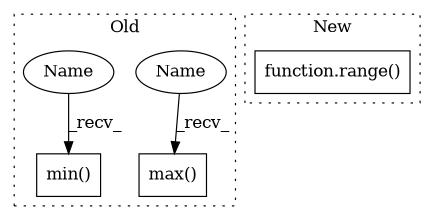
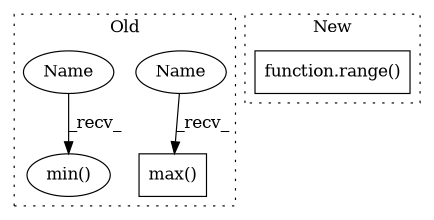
node "min()": shape box -> ellipse
